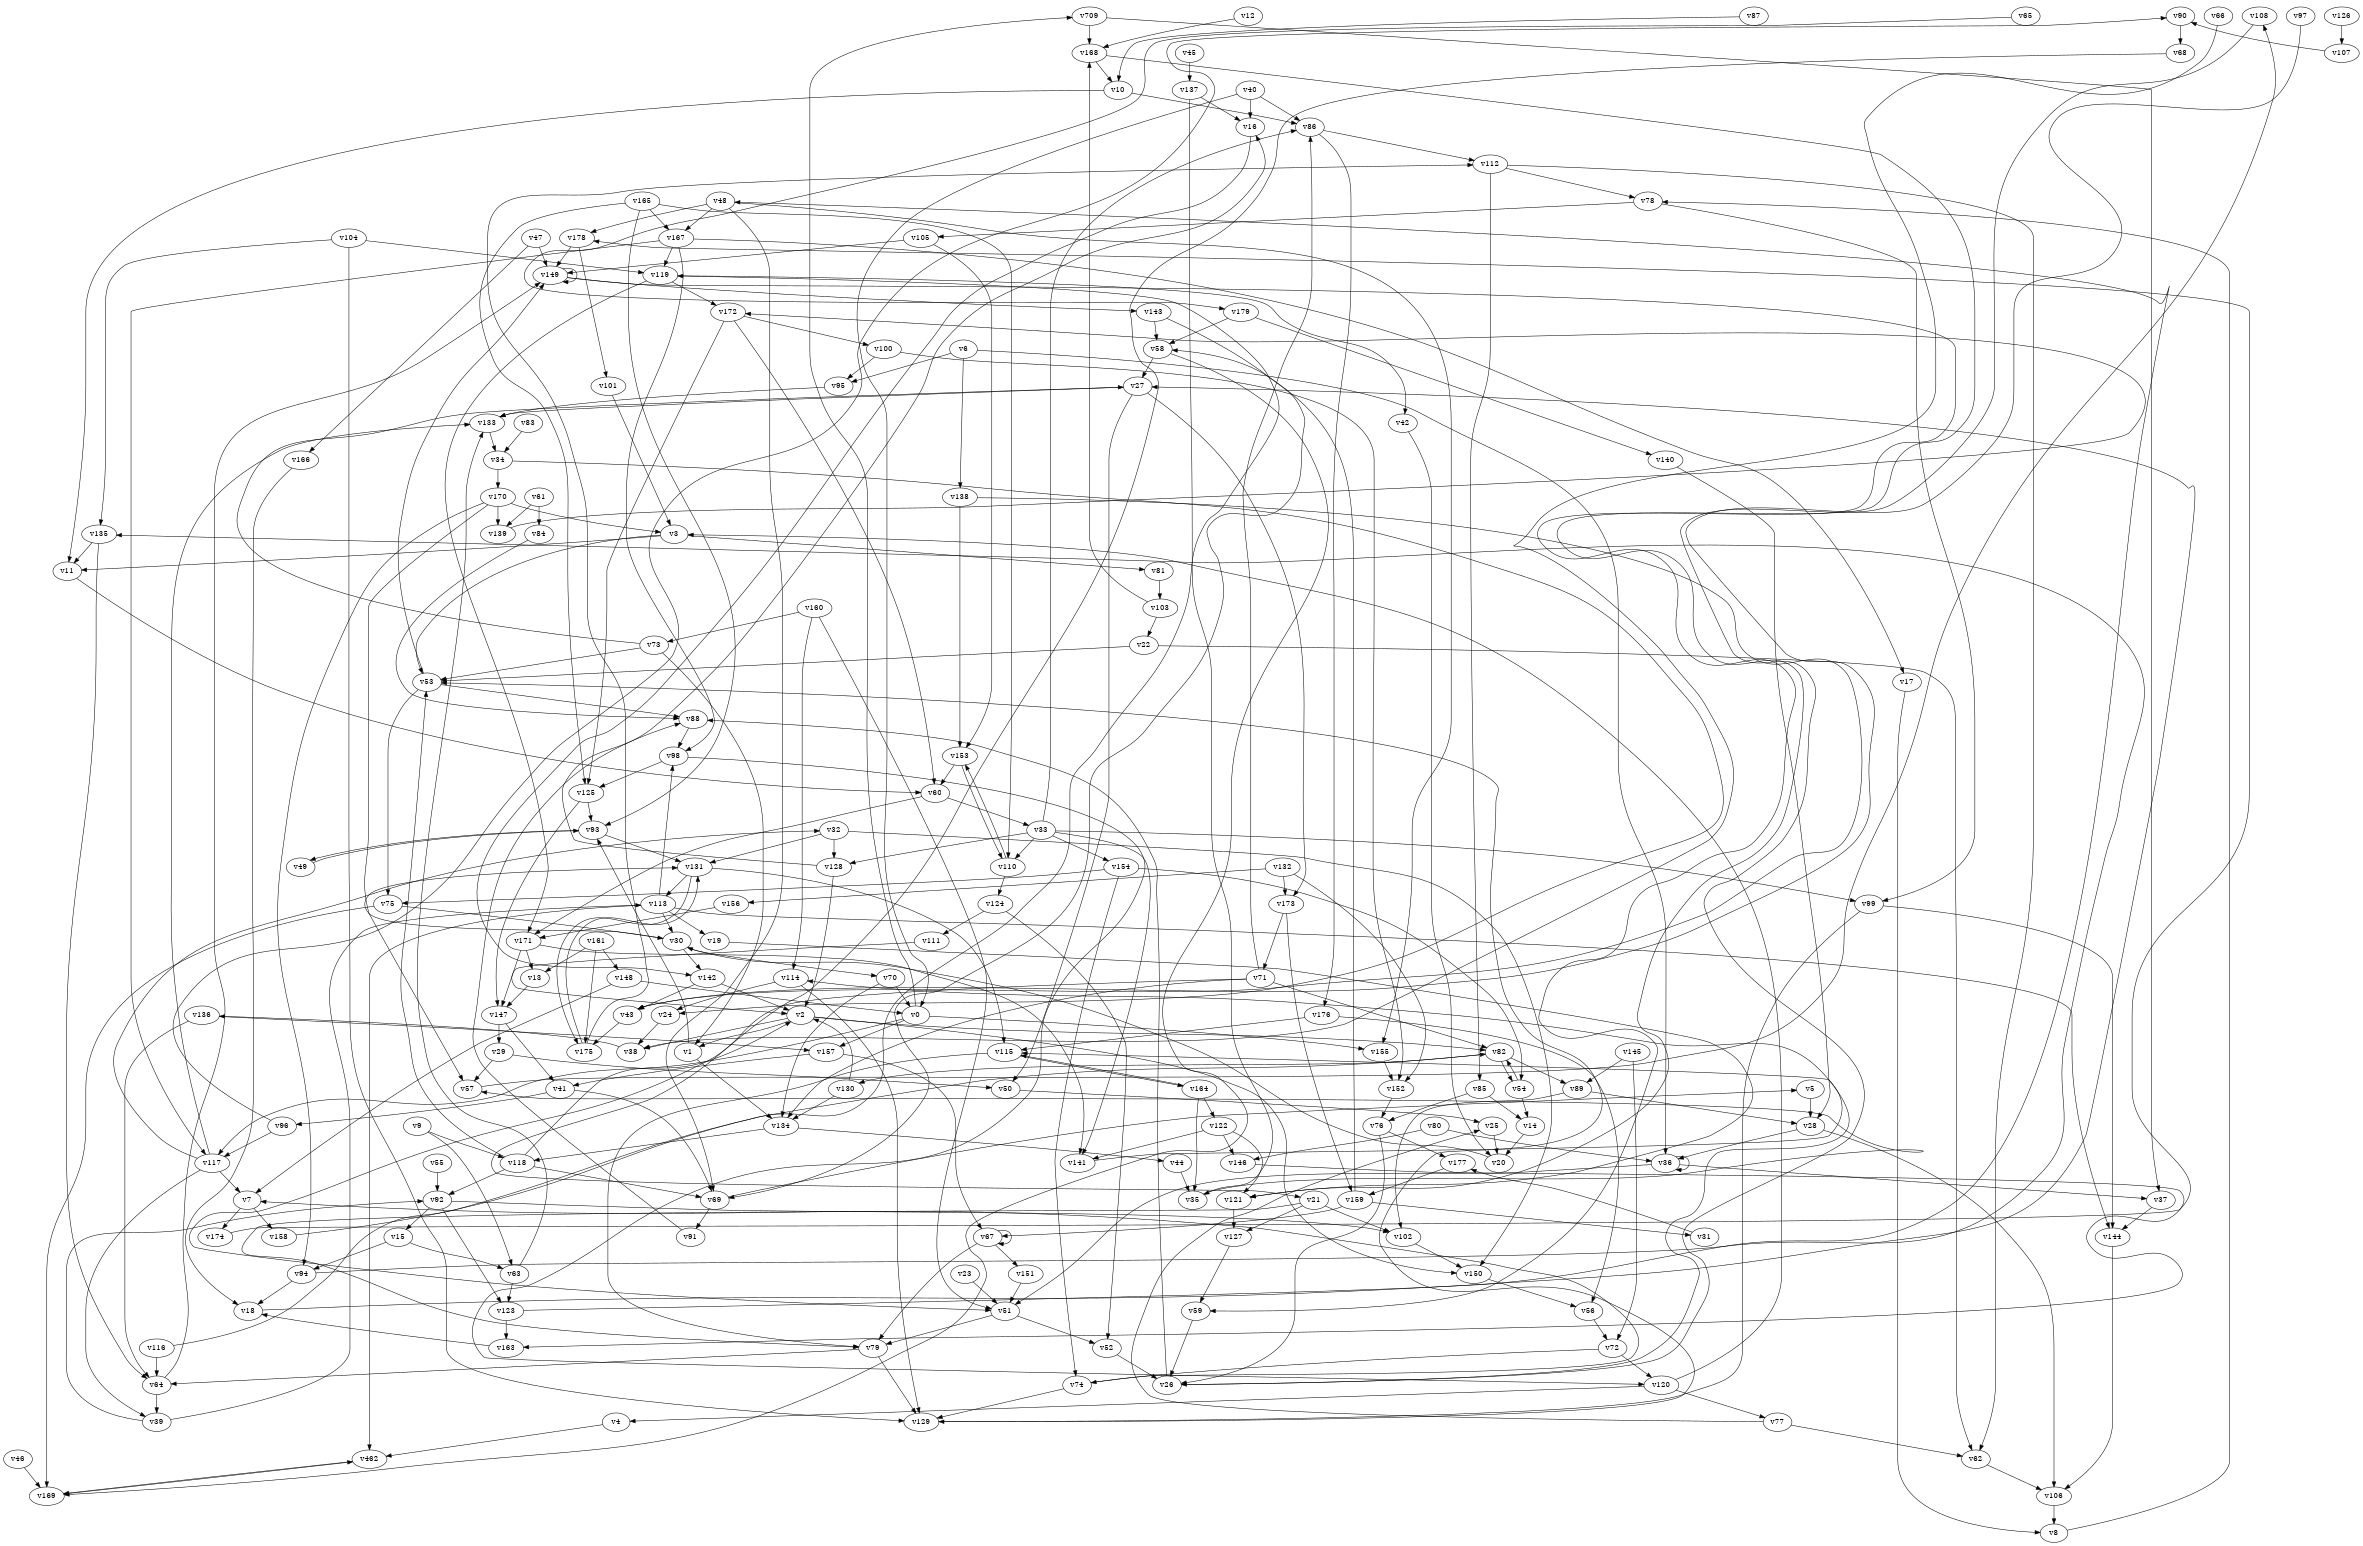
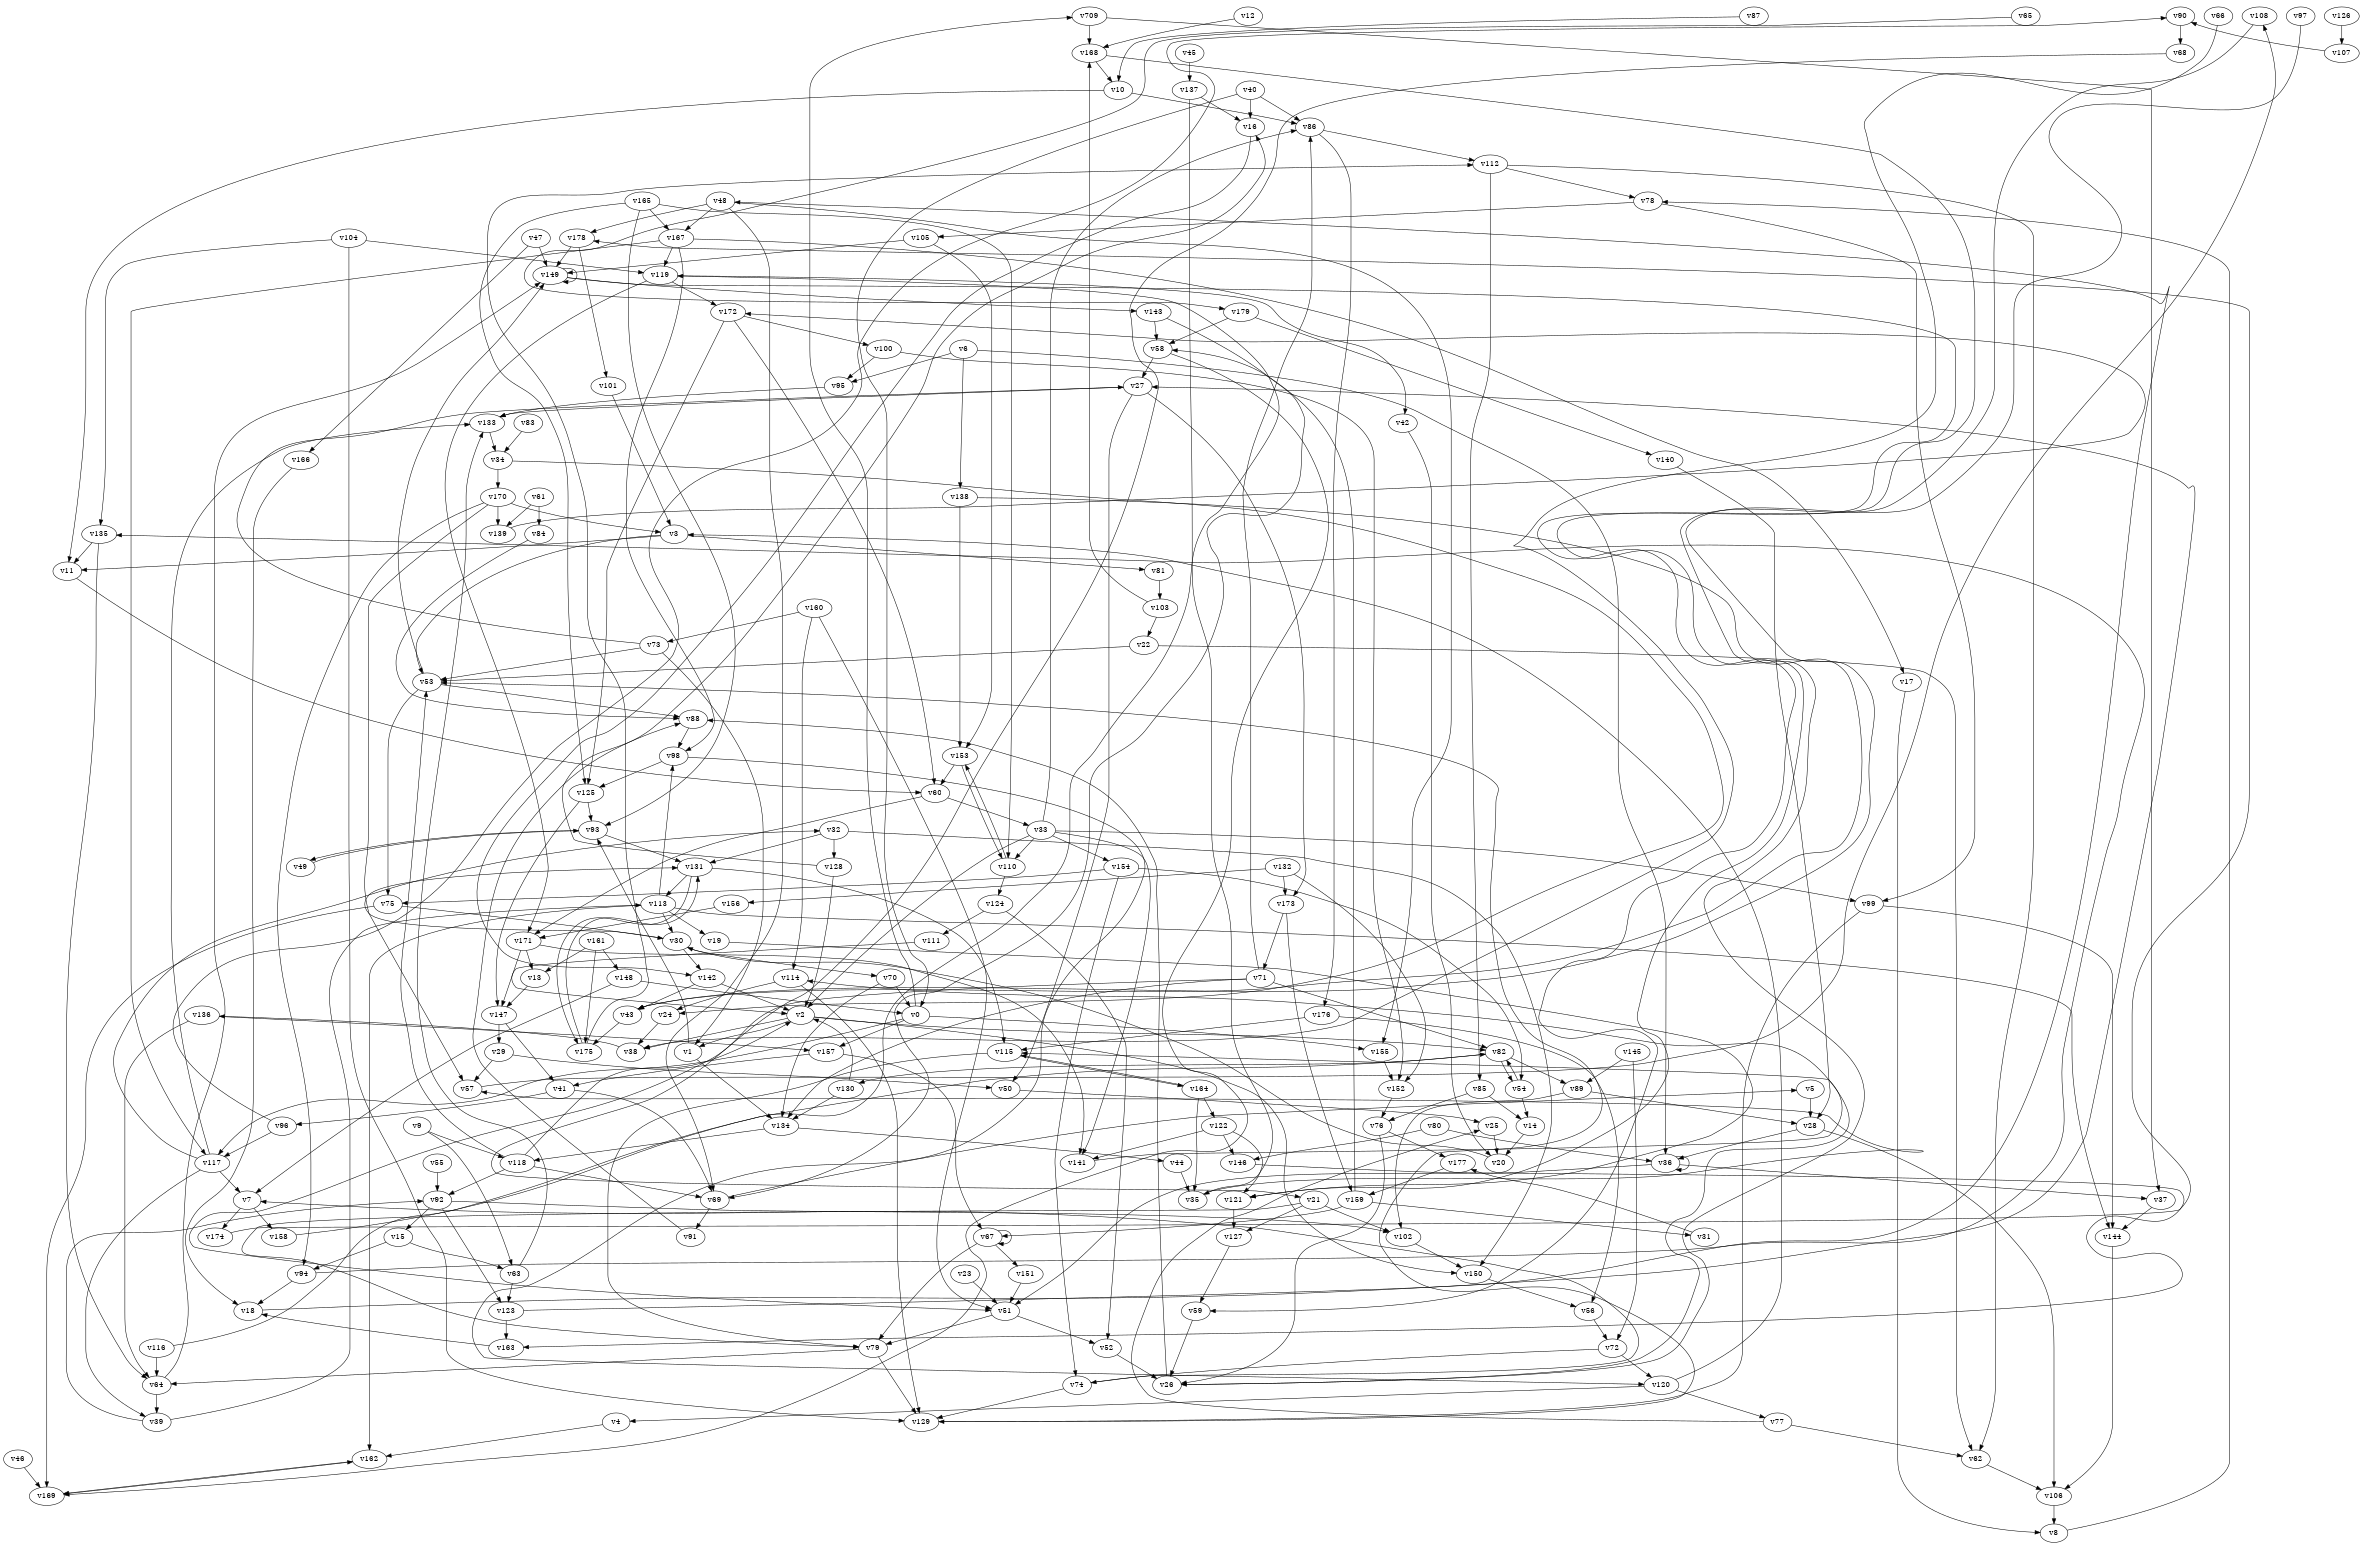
edge "v33" -> "v128": now "v33" -> "v2"
node "v462": label "v462" -> "v162"
